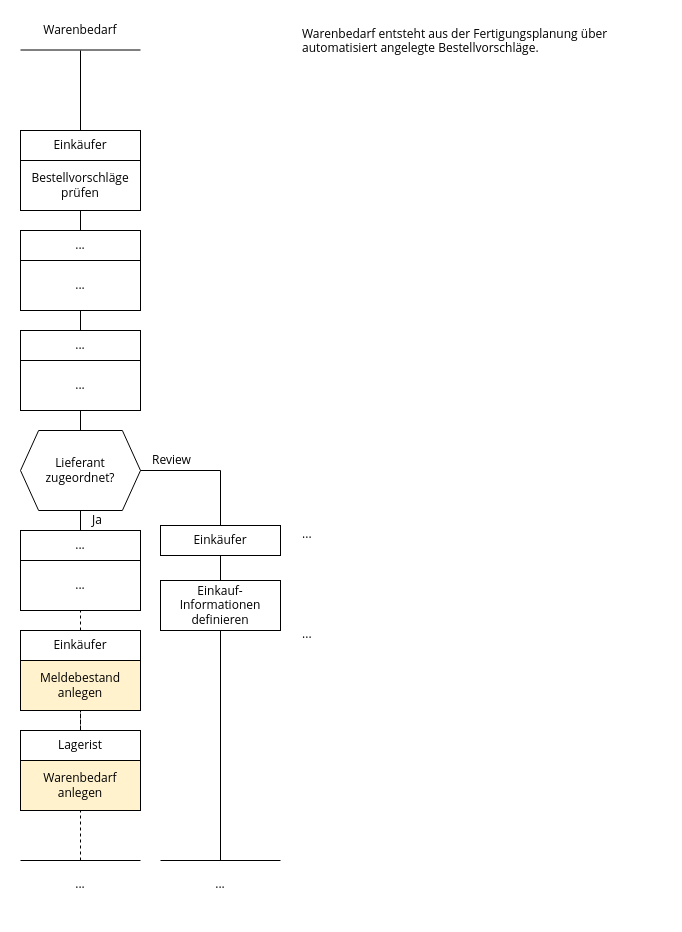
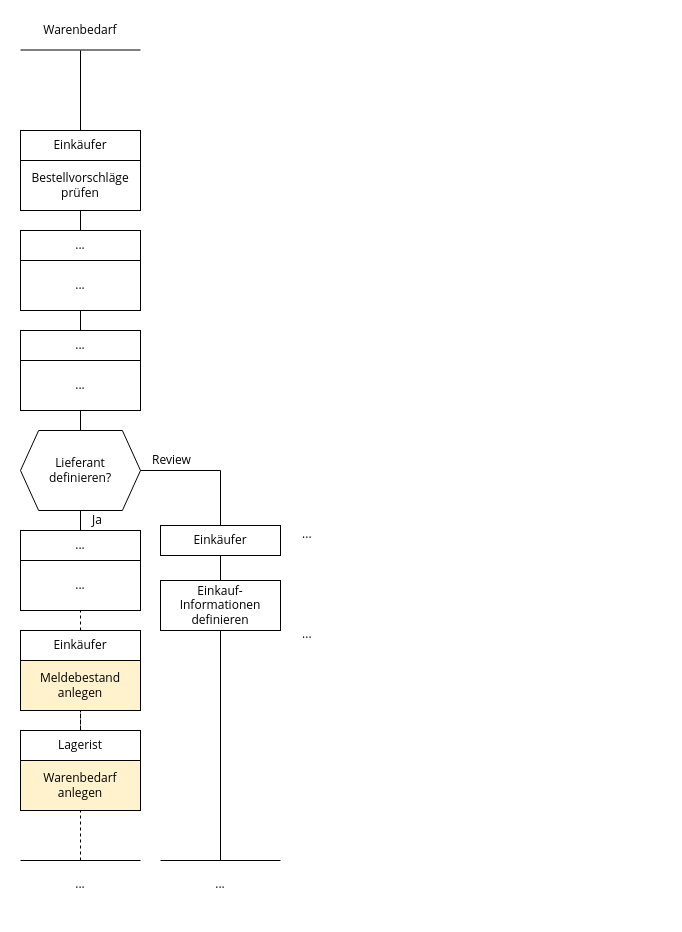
node "Warenbedarf entsteht aus der Fertigungsplanung über automatisiert angelegte Bestellvorschläge.": removed
node "Lieferant zugeordnet?": label "Lieferant zugeordnet?" -> "Lieferant definieren?"
